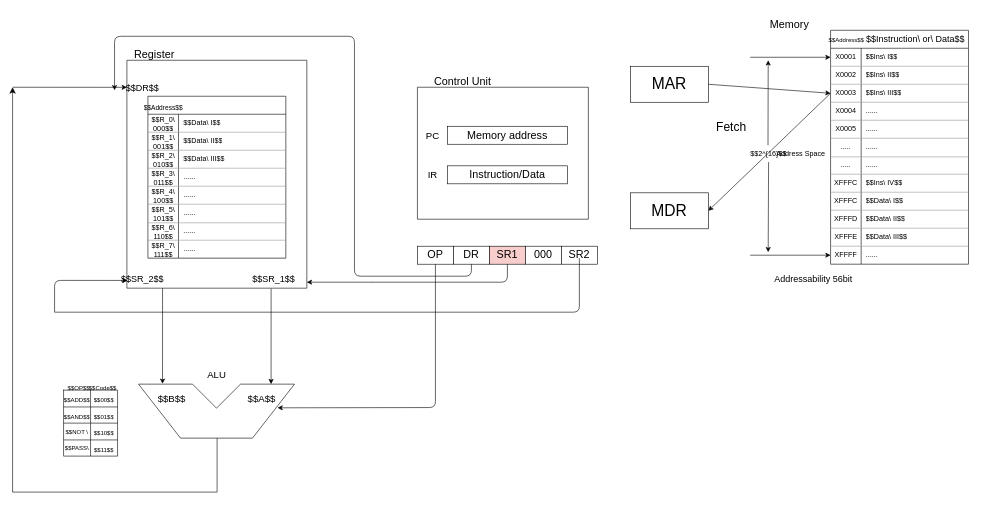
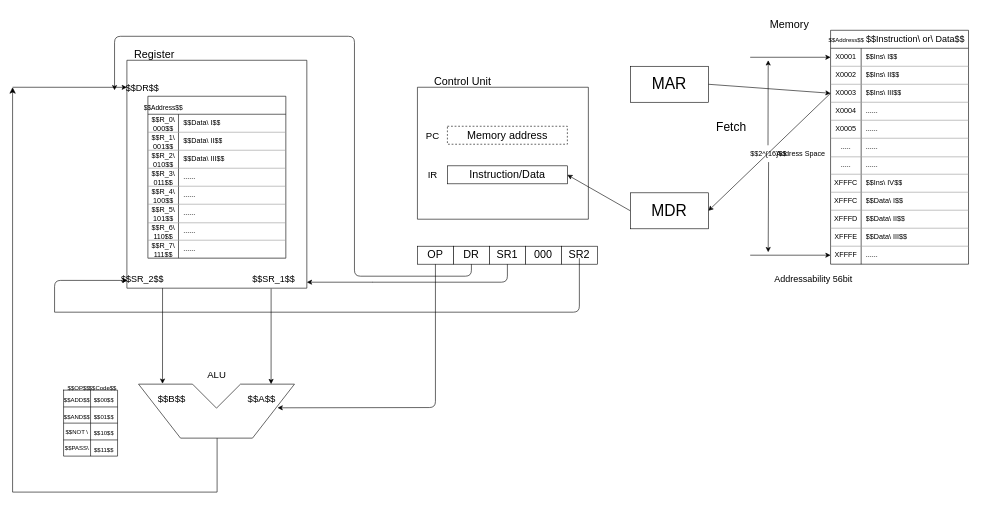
node "Memory address": style solid -> dashed
edge "MDR" -> "Instruction/Data": added
node "SR1": fillcolor #f8cecc -> #ffffff
